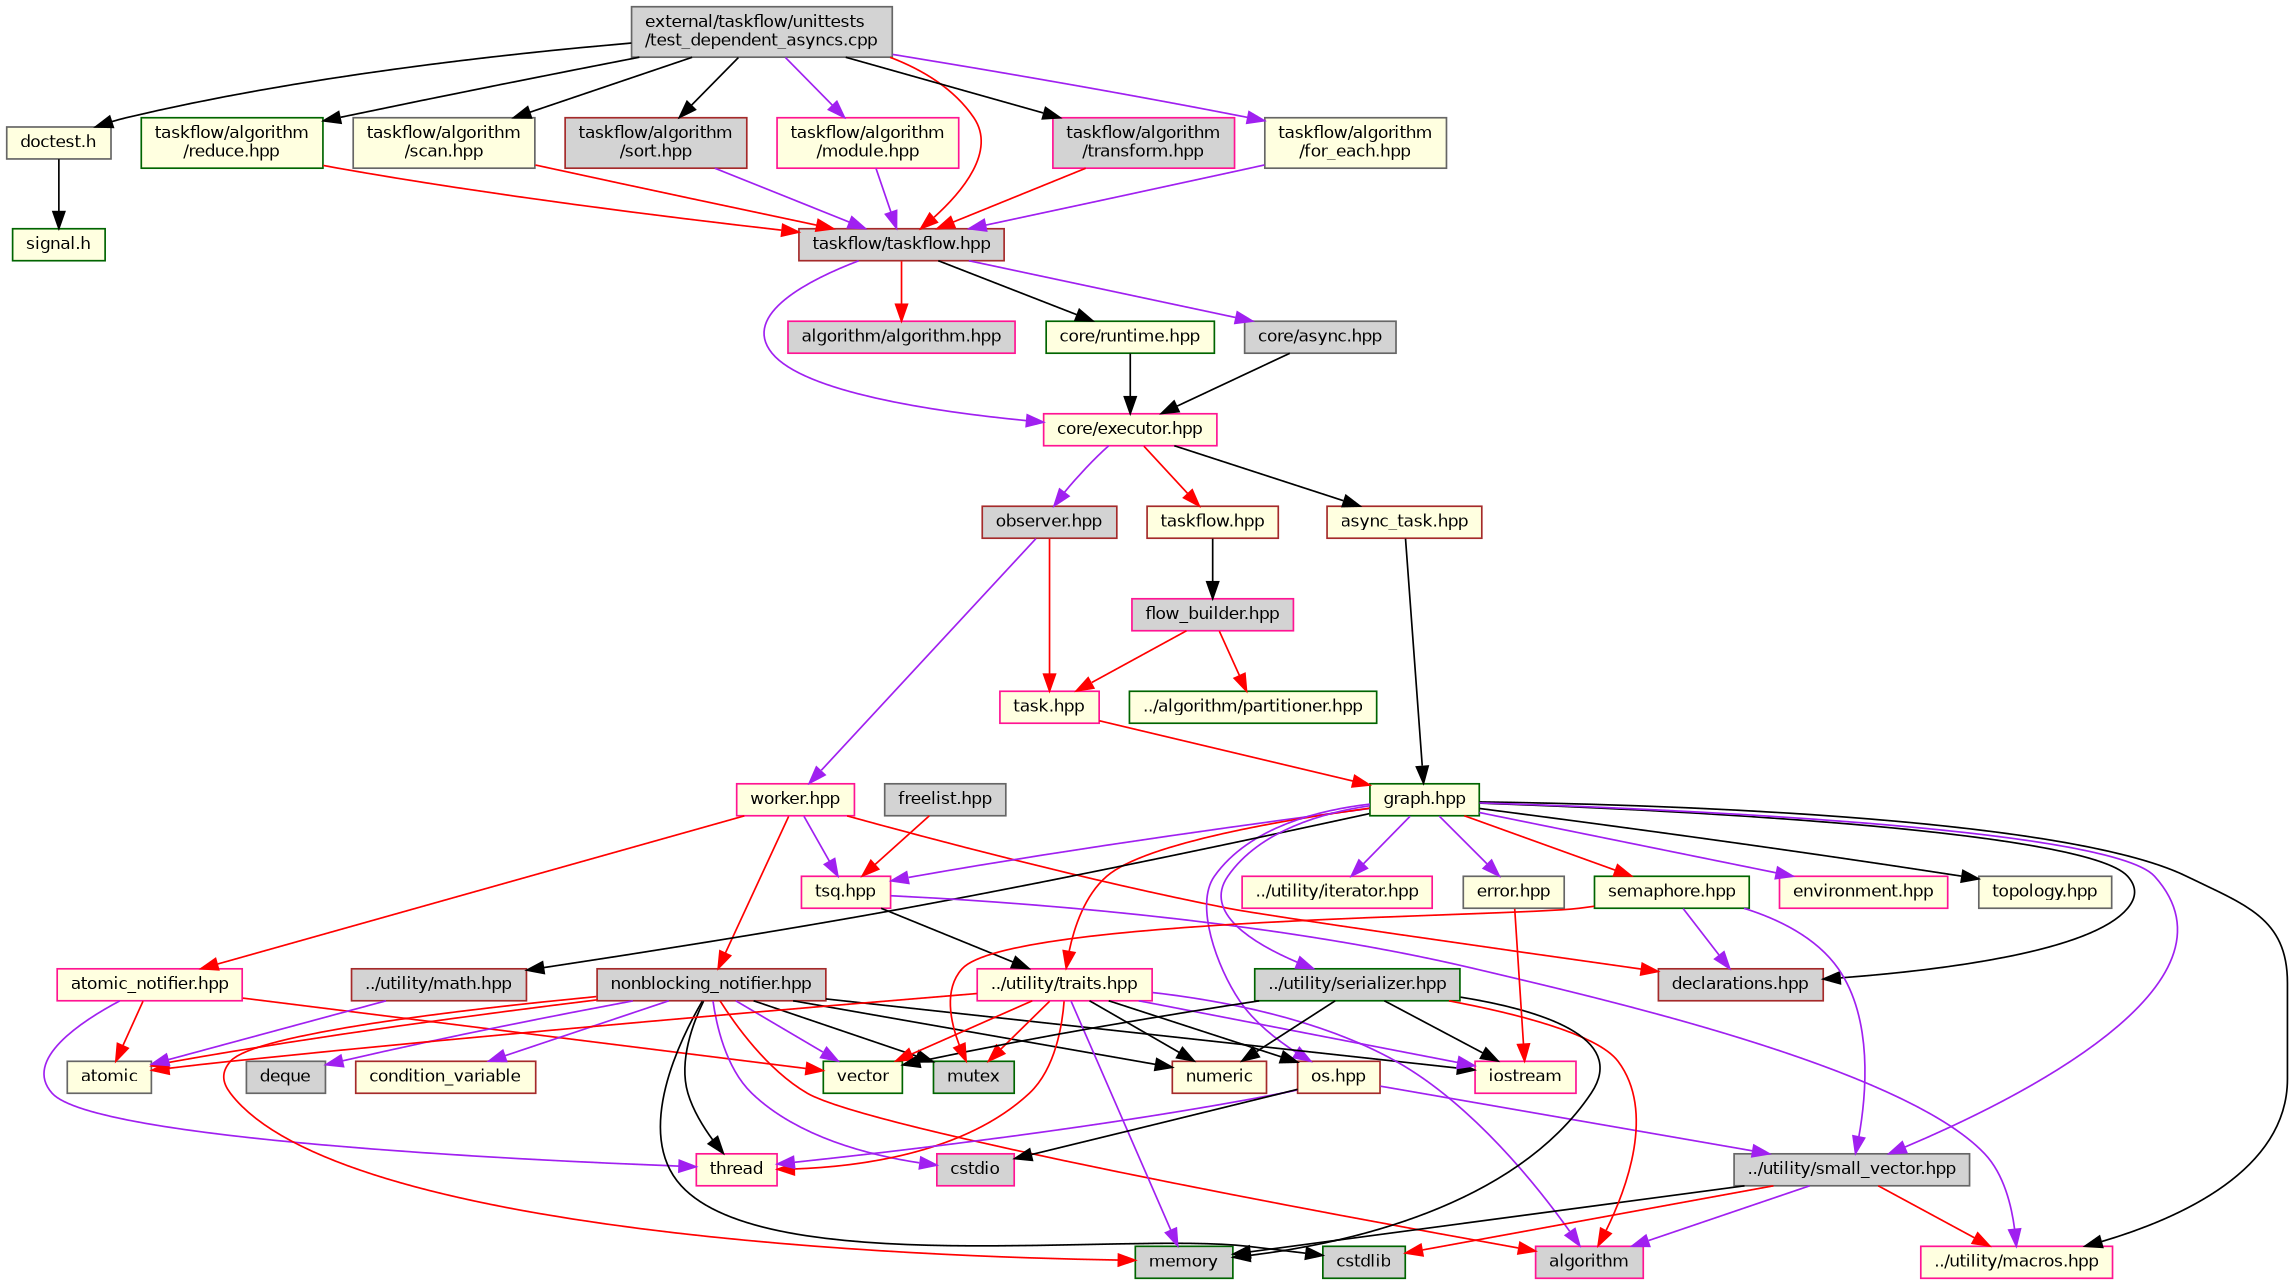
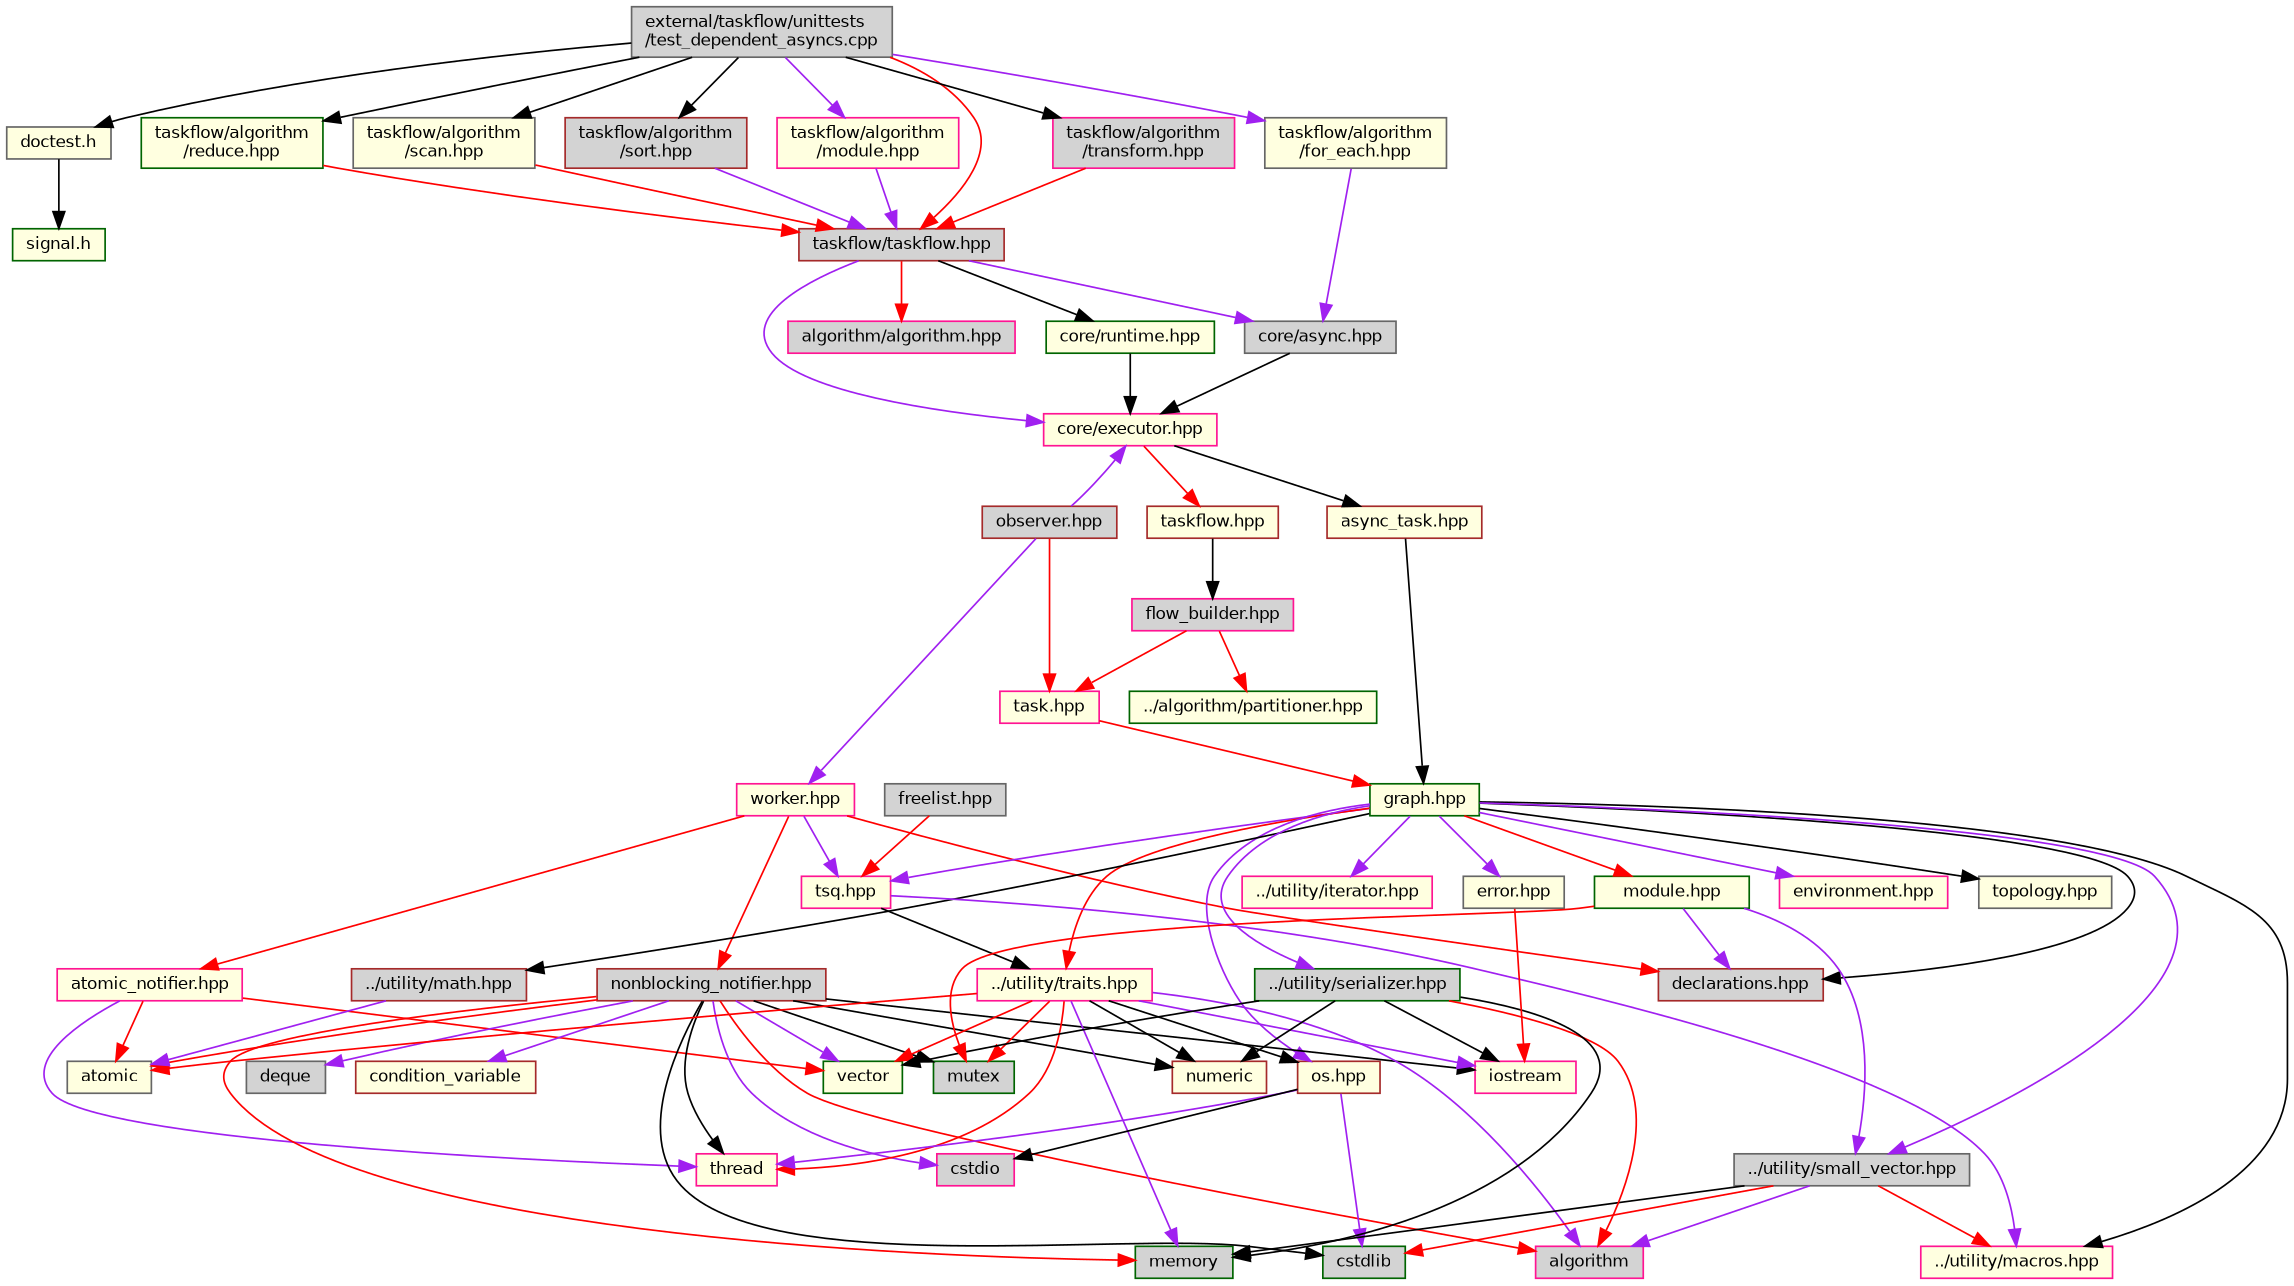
edge "taskflow/algorithm /for_each.hpp" -> "taskflow/taskflow.hpp": now "taskflow/algorithm /for_each.hpp" -> "core/async.hpp"
edge "core/executor.hpp" -> "observer.hpp": reversed
node "semaphore.hpp": label "semaphore.hpp" -> "module.hpp"
edge "os.hpp" -> "../utility/small_vector.hpp": now "os.hpp" -> "cstdlib"
